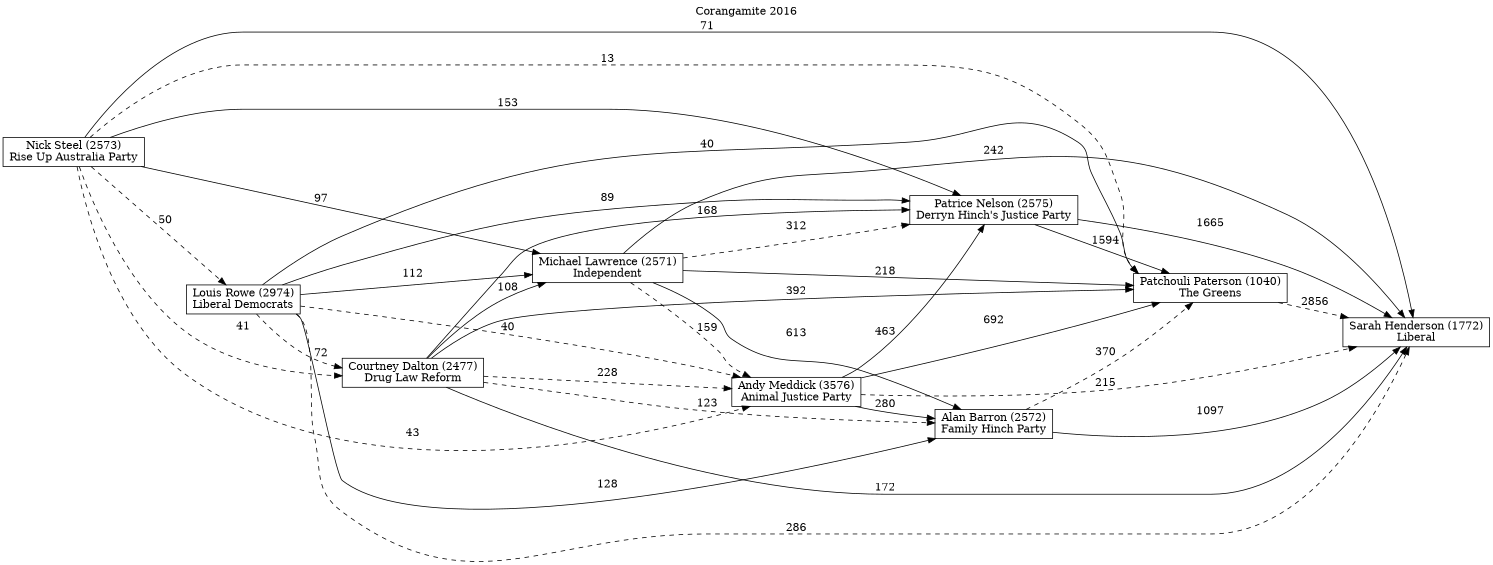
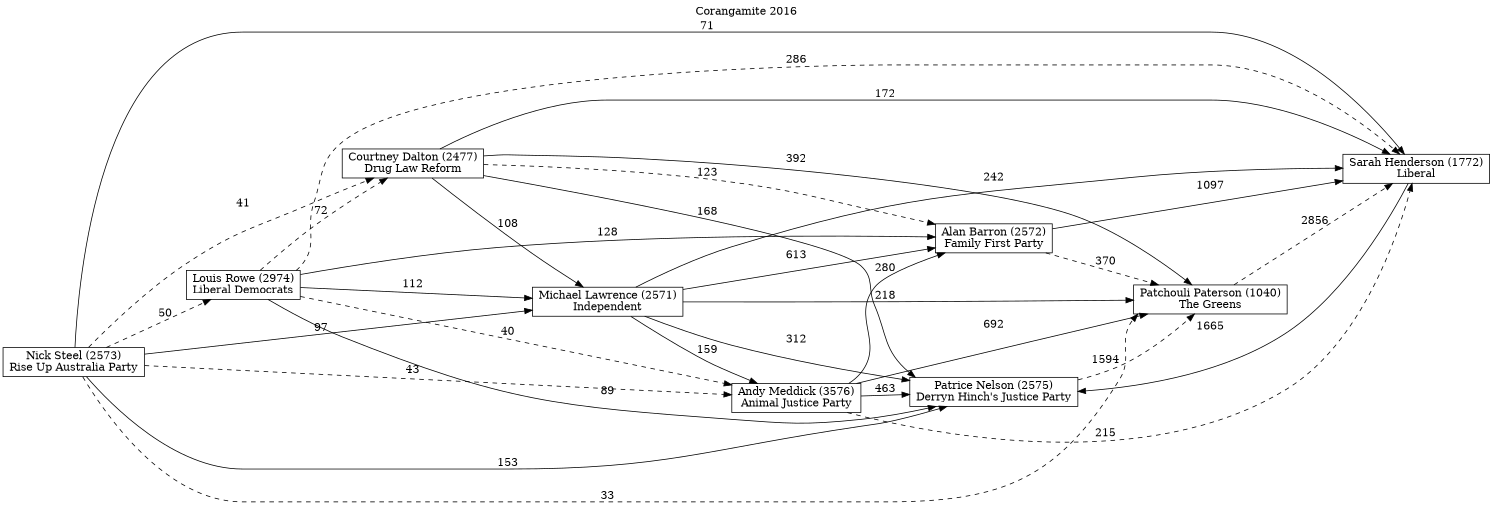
edge "Nick Steel (2573) Rise Up Australia Party" -> "Patchouli Paterson (1040) The Greens": label "13" -> "33"
edge "Louis Rowe (2974) Liberal Democrats" -> "Patchouli Paterson (1040) The Greens": removed, label "40"
edge "Michael Lawrence (2571) Independent" -> "Patrice Nelson (2575) Derryn Hinch's Justice Party": style dashed -> solid
edge "Patrice Nelson (2575) Derryn Hinch's Justice Party" -> "Patchouli Paterson (1040) The Greens": style solid -> dashed
edge "Patrice Nelson (2575) Derryn Hinch's Justice Party" -> "Sarah Henderson (1772) Liberal": reversed
edge "Michael Lawrence (2571) Independent" -> "Andy Meddick (3576) Animal Justice Party": style dashed -> solid
edge "Courtney Dalton (2477) Drug Law Reform" -> "Andy Meddick (3576) Animal Justice Party": removed, label "228"
node "Alan Barron (2572) Family Hinch Party": label "Alan Barron (2572) Family Hinch Party" -> "Alan Barron (2572) Family First Party"
